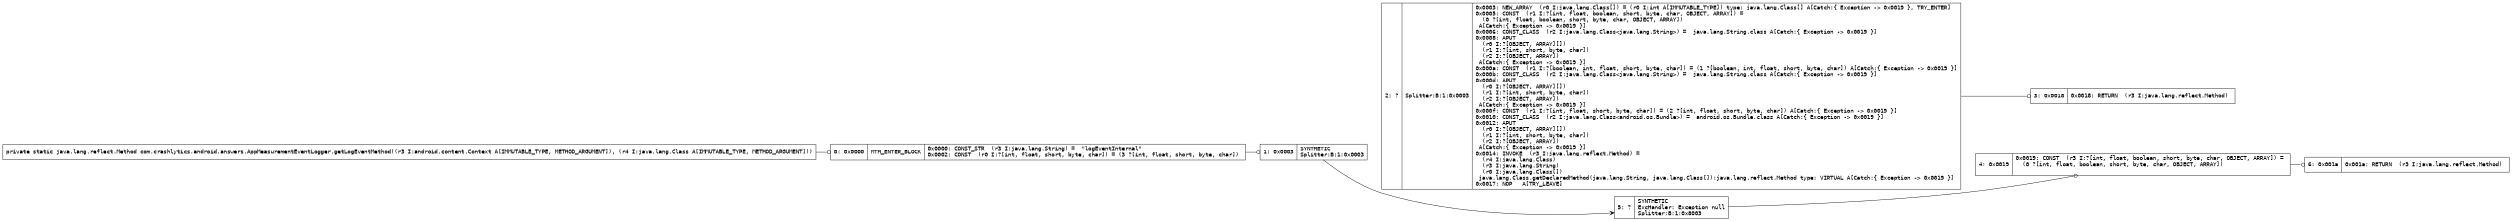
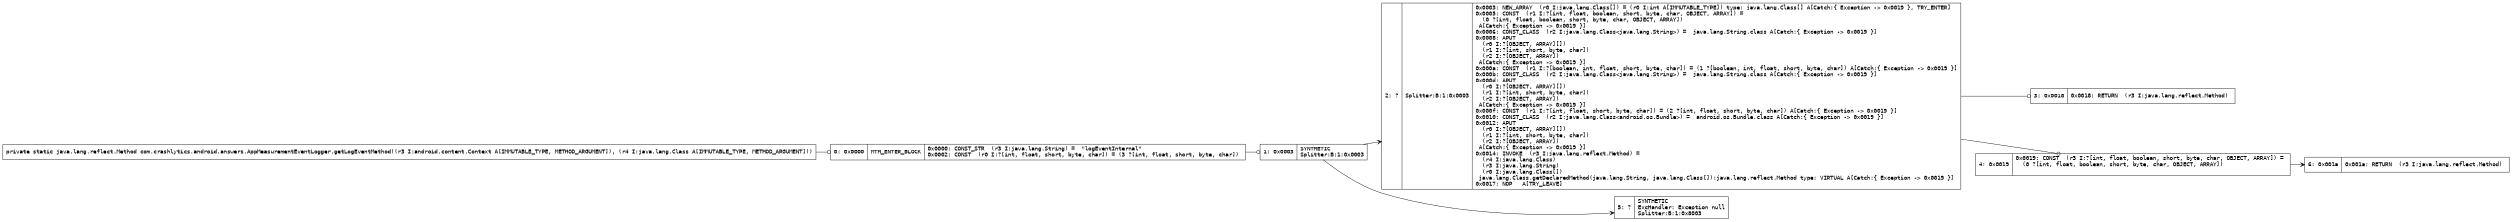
edge "1: 0x0003" -> "2: ?": added
edge "4: 0x0019" -> "6: 0x001a": arrowhead odot -> vee
edge "5: ?" -> "4: 0x0019": now "2: ?" -> "4: 0x0019"
